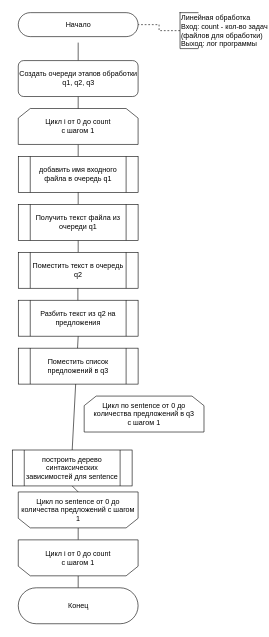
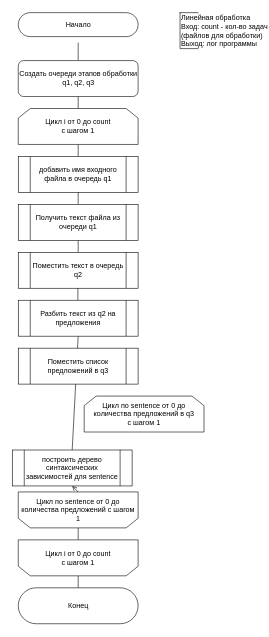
edge "Начало" -- "Линейная обработка Вход: count - кол-во задач (файлов для обработки) Выход: лог программы": removed
edge "построить дерево синтаксических зависимостей для sentence" -- "Цикл по sentence от 0 до количества предложений c шагом 1": arrowhead none -> open
